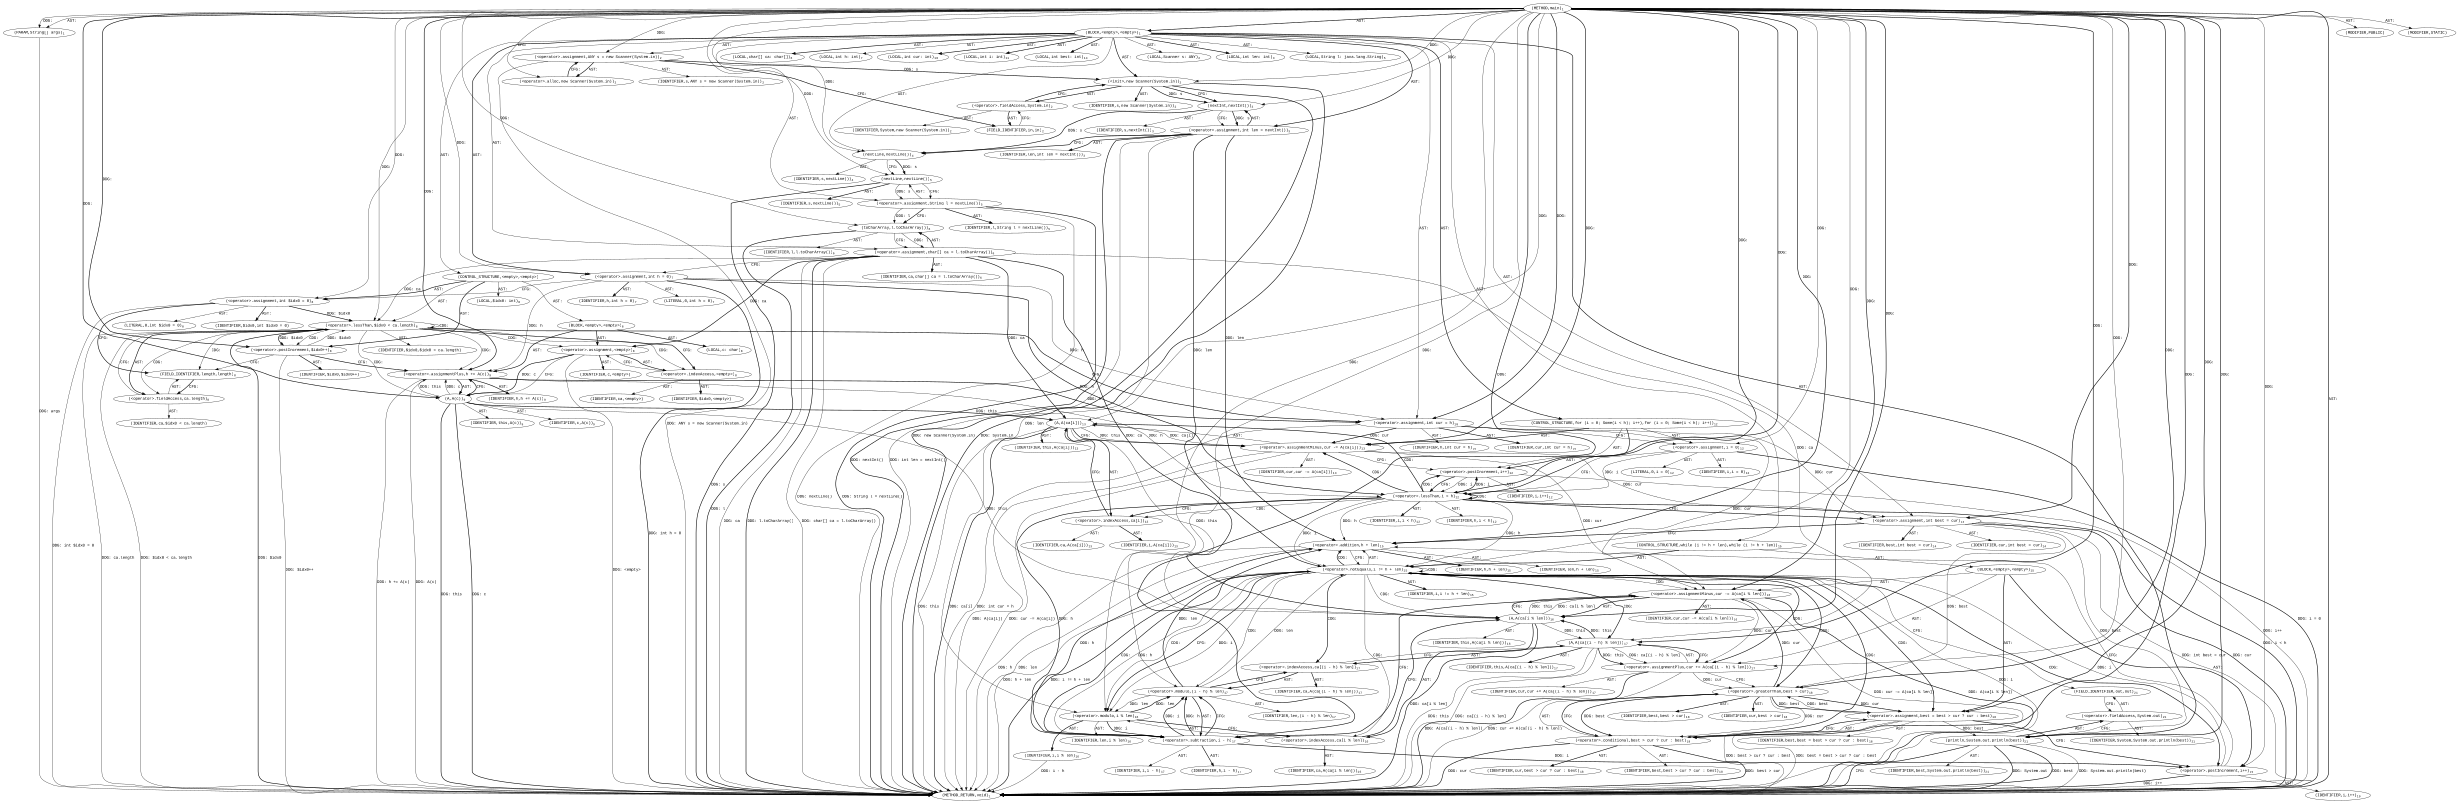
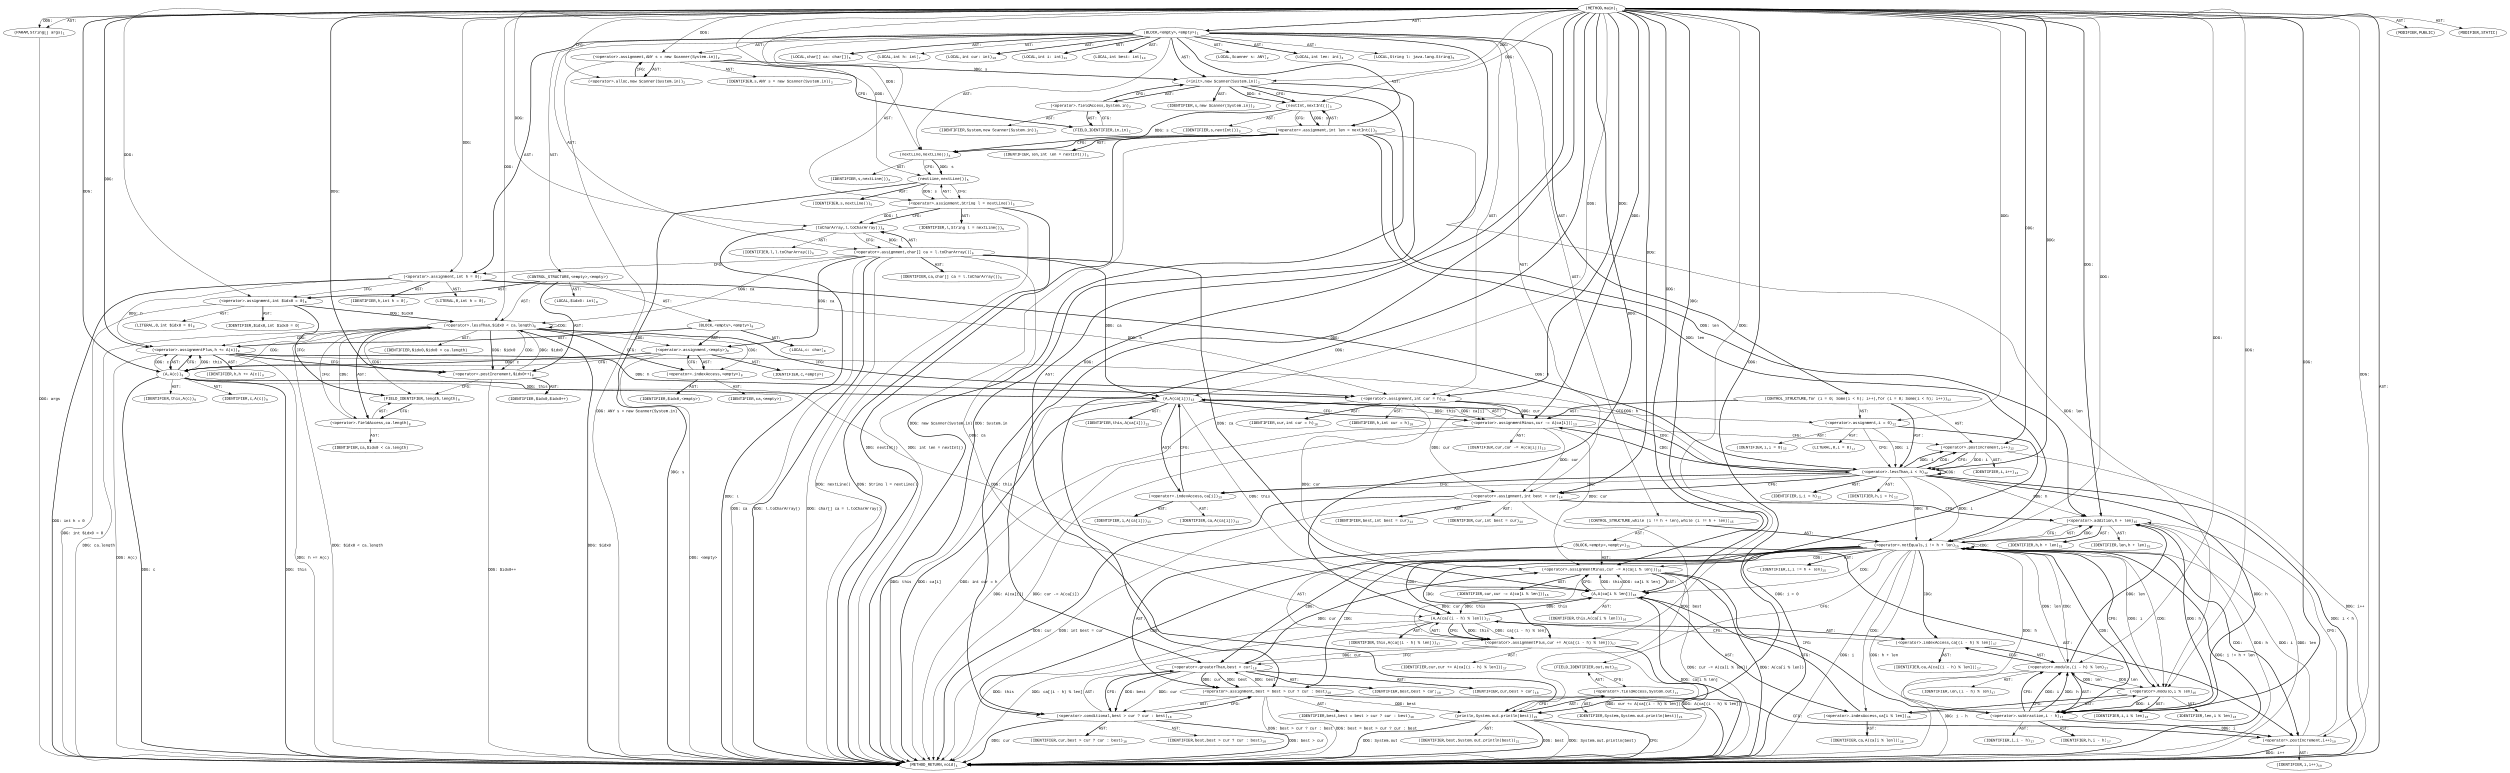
edge "(<operator>.postIncrement,$idx0++)" -> "(<operator>.assignmentPlus,h += A(c))": reversed
edge "(<operator>.assignment,int best = cur)" -> "(<operator>.greaterThan,best > cur)": removed, label "DDG: best"
edge "(IDENTIFIER,i,i % len)" -> "(METHOD_RETURN,void)": now "(<operator>.modulo,(i - h) % len)" -> "(METHOD_RETURN,void)"
